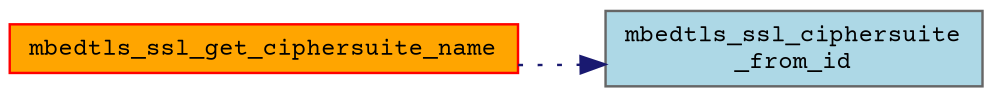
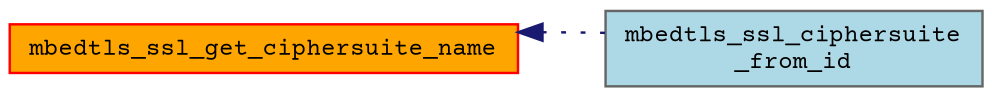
edge "mbedtls_ssl_get_ciphersuite_name" -> "mbedtls_ssl_ciphersuite _from_id": reversed
